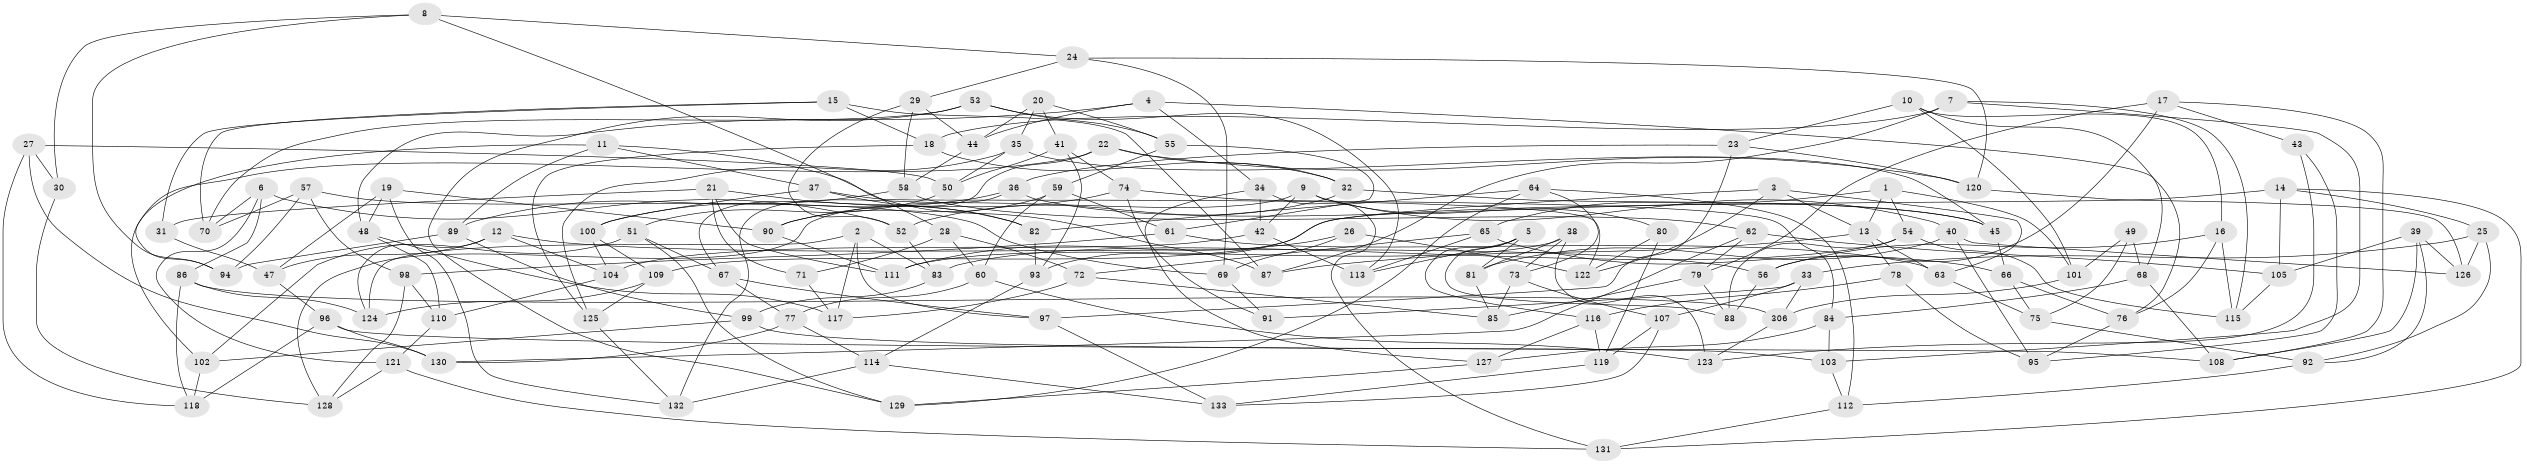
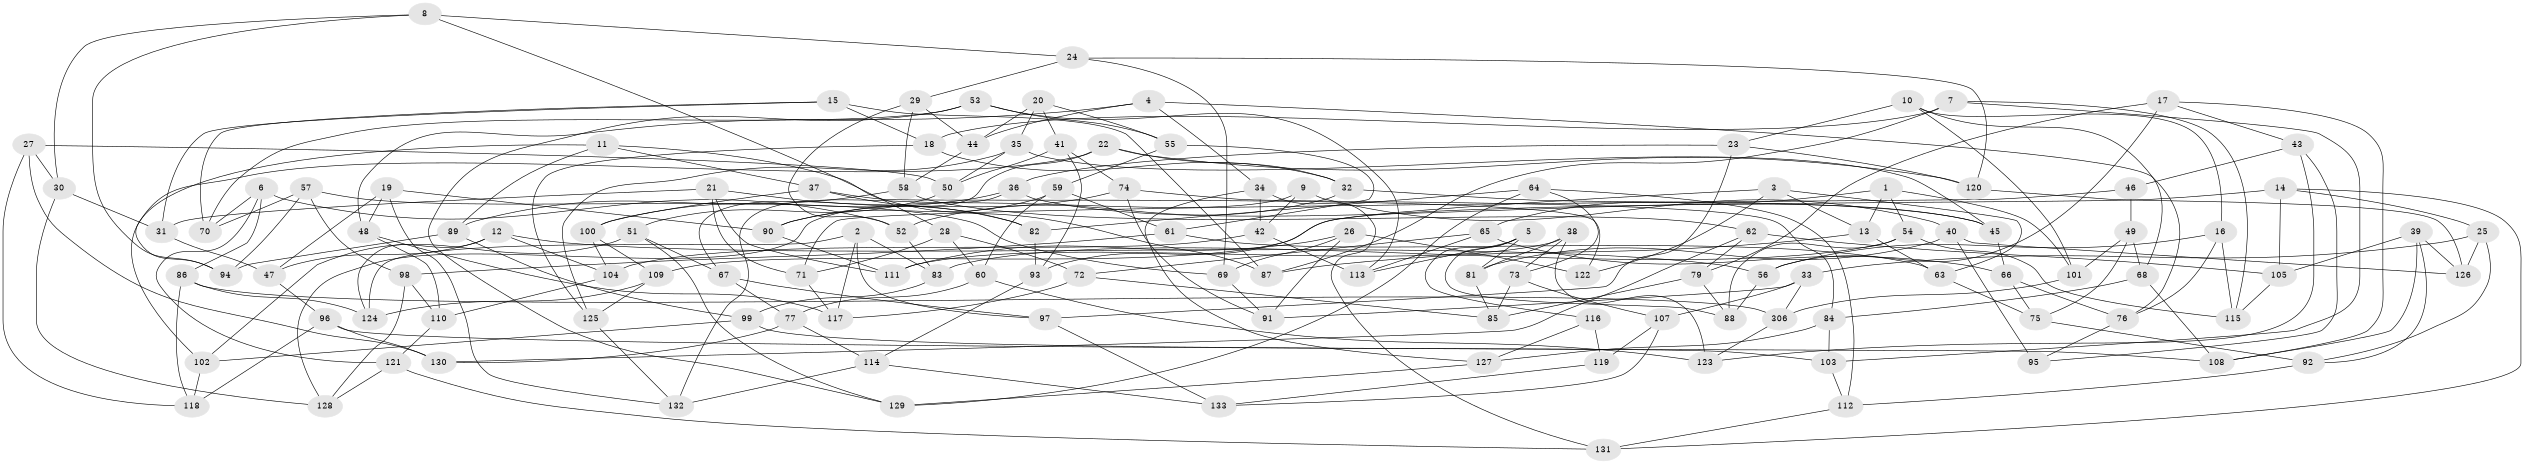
node "46": added
edge "30" -- "31": added
node "80": removed
edge "26" -- "91": added
node "78": removed
